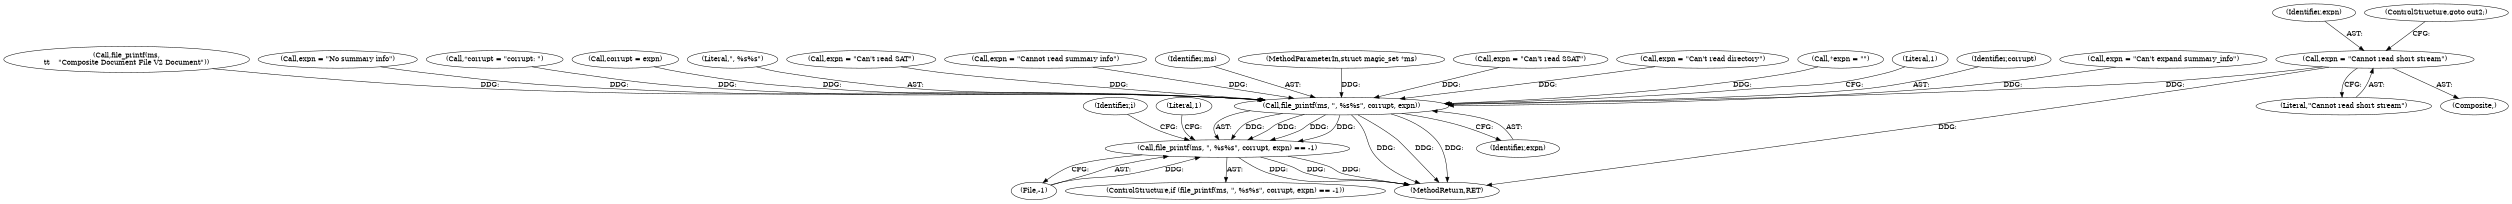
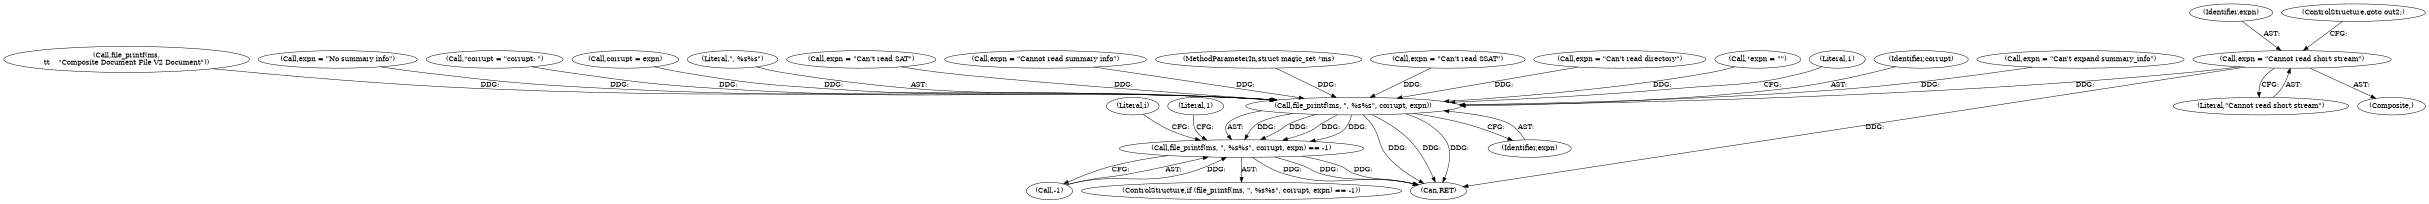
node "(Identifier,ms)": removed
node "(Identifier,i)": label "(Identifier,i)" -> "(Literal,i)"
node "(File,-1)": label "(File,-1)" -> "(Call,-1)"
node "(MethodReturn,RET)": label "(MethodReturn,RET)" -> "(Can,RET)"
